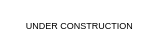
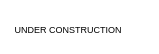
node "UNDER CONSTRUCTION": moved (79, 27) -> (68, 30)
